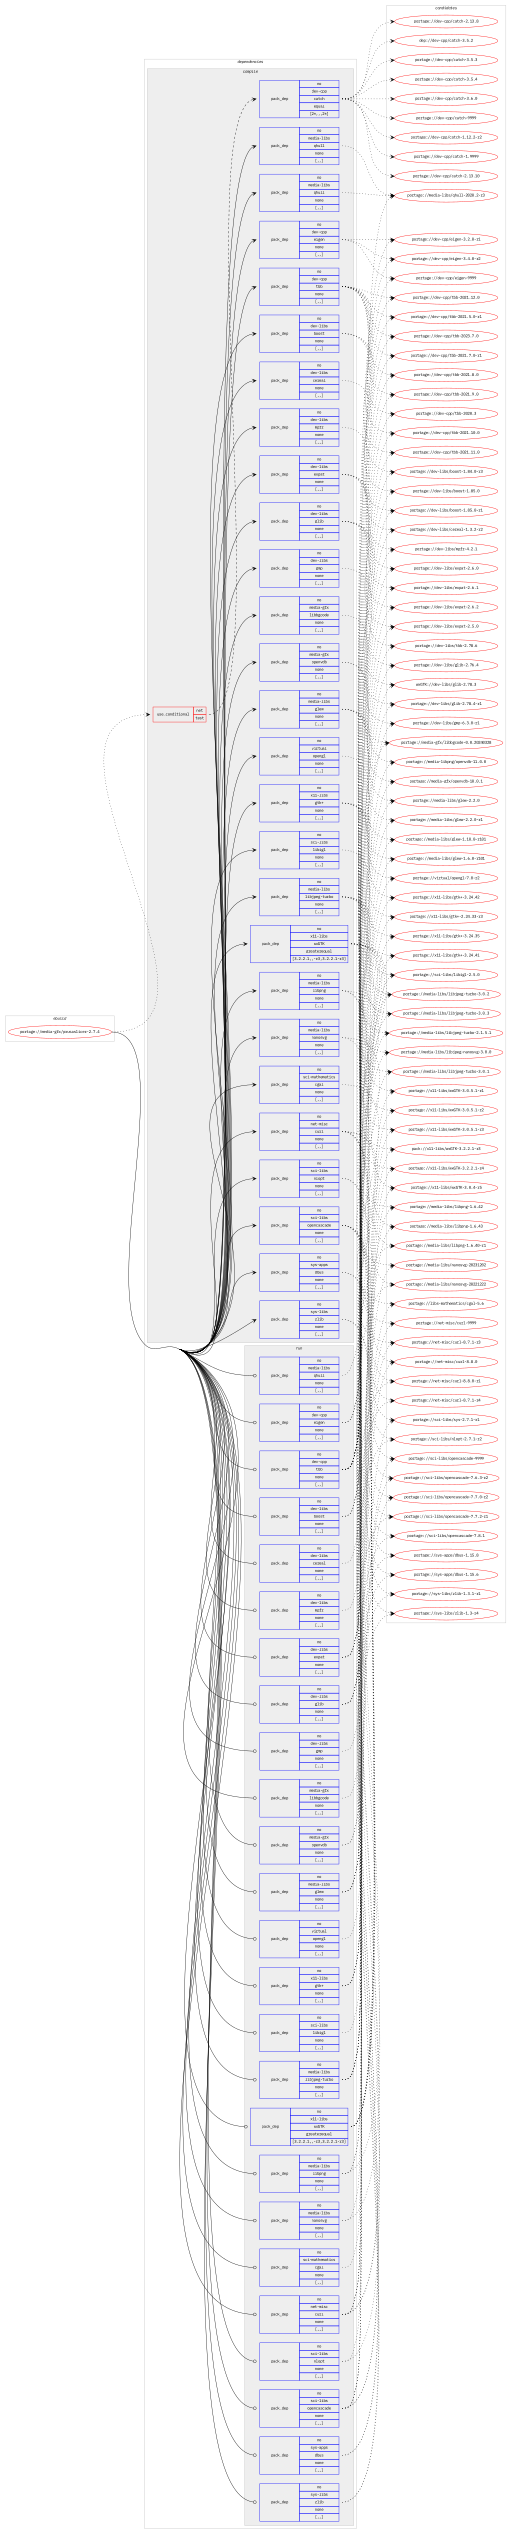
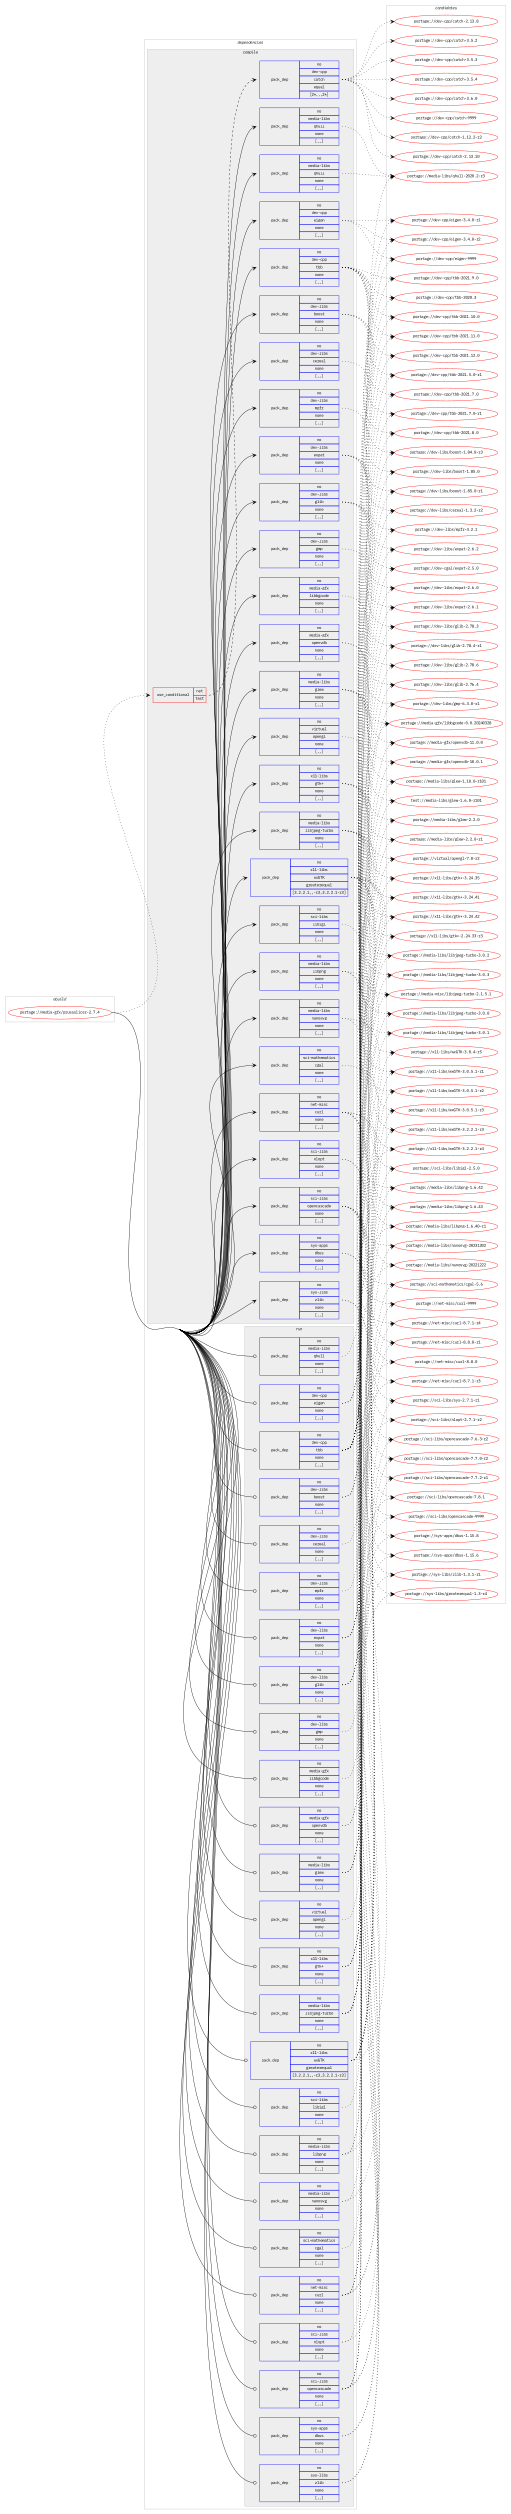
node "dep://dev-cpp/catch-3.5.2": label "dep://dev-cpp/catch-3.5.2" -> "portage://dev-cpp/catch-3.5.2"
node "portage://dev-cpp/catch-1.9999": removed
node "portage://dev-cpp/eigen-3.2.0-r1": label "portage://dev-cpp/eigen-3.2.0-r1" -> "portage://dev-cpp/eigen-3.4.0-r1"
node "portage://dev-cpp/tbb-2023.7.0": label "portage://dev-cpp/tbb-2023.7.0" -> "portage://dev-cpp/tbb-2021.7.0"
node "portage://dev-libs/expat-2.5.0": label "portage://dev-libs/expat-2.5.0" -> "portage://dev-cgal/expat-2.5.0"
node "portage://dev-libs/tbb-2.78.6": label "portage://dev-libs/tbb-2.78.6" -> "portage://dev-libs/glib-2.78.6"
node "wxGTK://dev-libs/glib-2.78.3": label "wxGTK://dev-libs/glib-2.78.3" -> "portage://dev-libs/glib-2.78.3"
node "portage://media-libpng/openvdb-11.0.0": label "portage://media-libpng/openvdb-11.0.0" -> "portage://media-gfx/openvdb-11.0.0"
node "portage://media-libs/glew-1.6.0-r101": label "portage://media-libs/glew-1.6.0-r101" -> "test://media-libs/glew-1.6.0-r101"
node "portage://media-libs/libjpeg-turbo-2.1.5.1": label "portage://media-libs/libjpeg-turbo-2.1.5.1" -> "portage://media-misc/libjpeg-turbo-2.1.5.1"
node "portage://media-libs/libjpeg-nanosvg-3.0.0": label "portage://media-libs/libjpeg-nanosvg-3.0.0" -> "portage://media-libs/libjpeg-turbo-3.0.0"
node "pack://x11-libs/wxGTK-3.2.2.1-r3": label "pack://x11-libs/wxGTK-3.2.2.1-r3" -> "portage://x11-libs/wxGTK-3.2.2.1-r3"
node "portage://libs-mathematics/cgal-5.6": label "portage://libs-mathematics/cgal-5.6" -> "portage://sci-mathematics/cgal-5.6"
node "portage://sys-libs/zlib-1.3-r4": label "portage://sys-libs/zlib-1.3-r4" -> "portage://sys-libs/greaterequal-1.3-r4"
